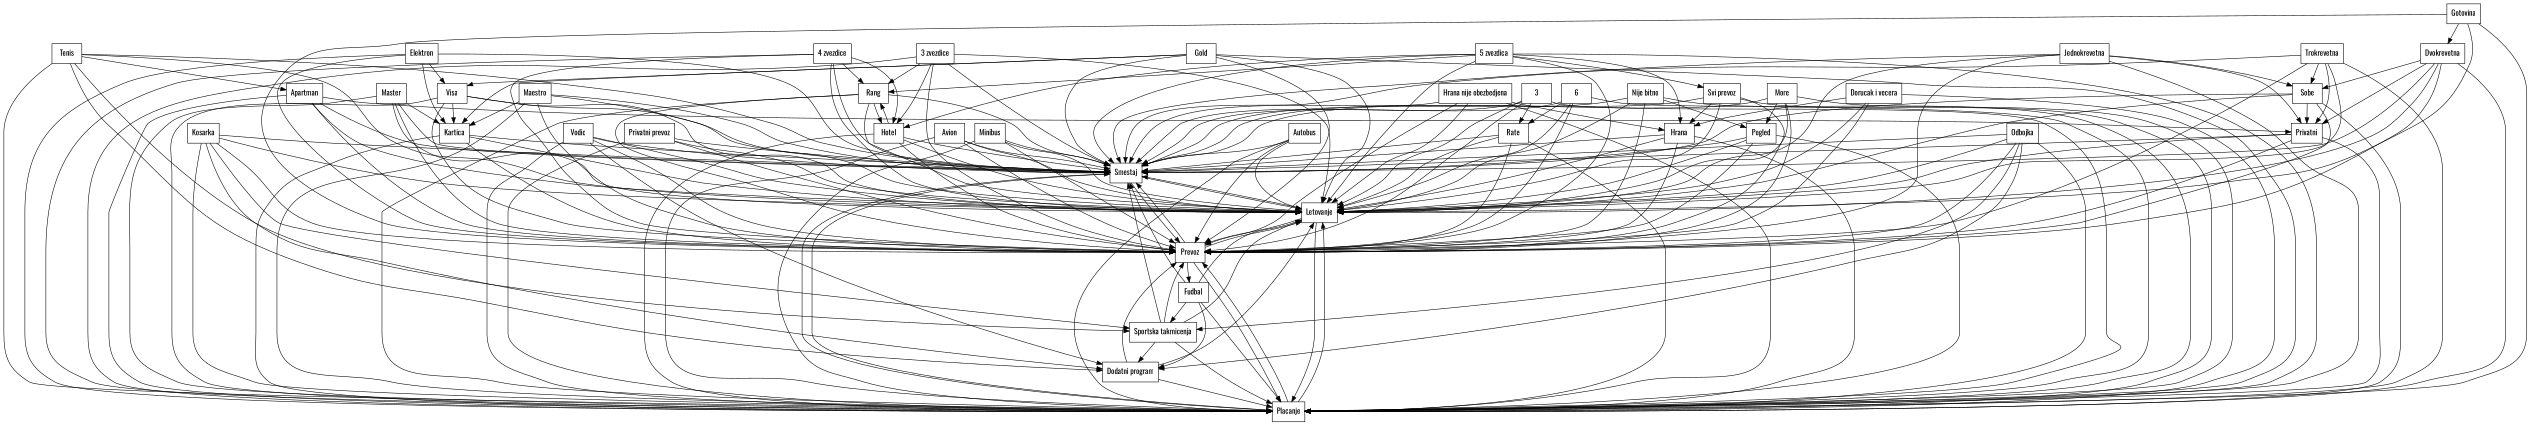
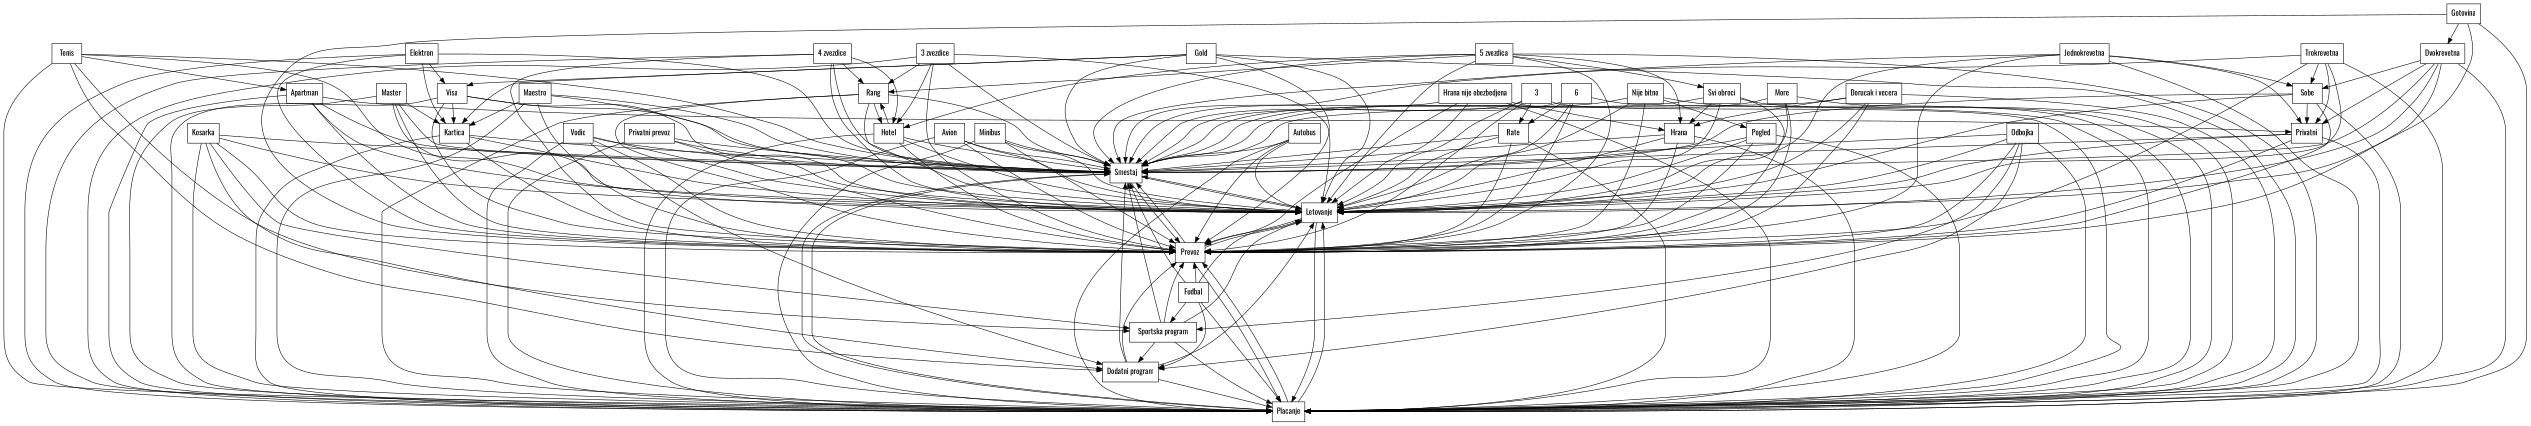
node "Svi prevoz": label "Svi prevoz" -> "Svi obroci"
edge "More" -> "Pogled": removed
edge "Dorucak i vecera" -> "Smestaj": added
edge "Prevoz" -> "Fudbal": reversed
edge "Dodatni program" -> "Smestaj": added
node "Sportska takmicenja": label "Sportska takmicenja" -> "Sportska program"
